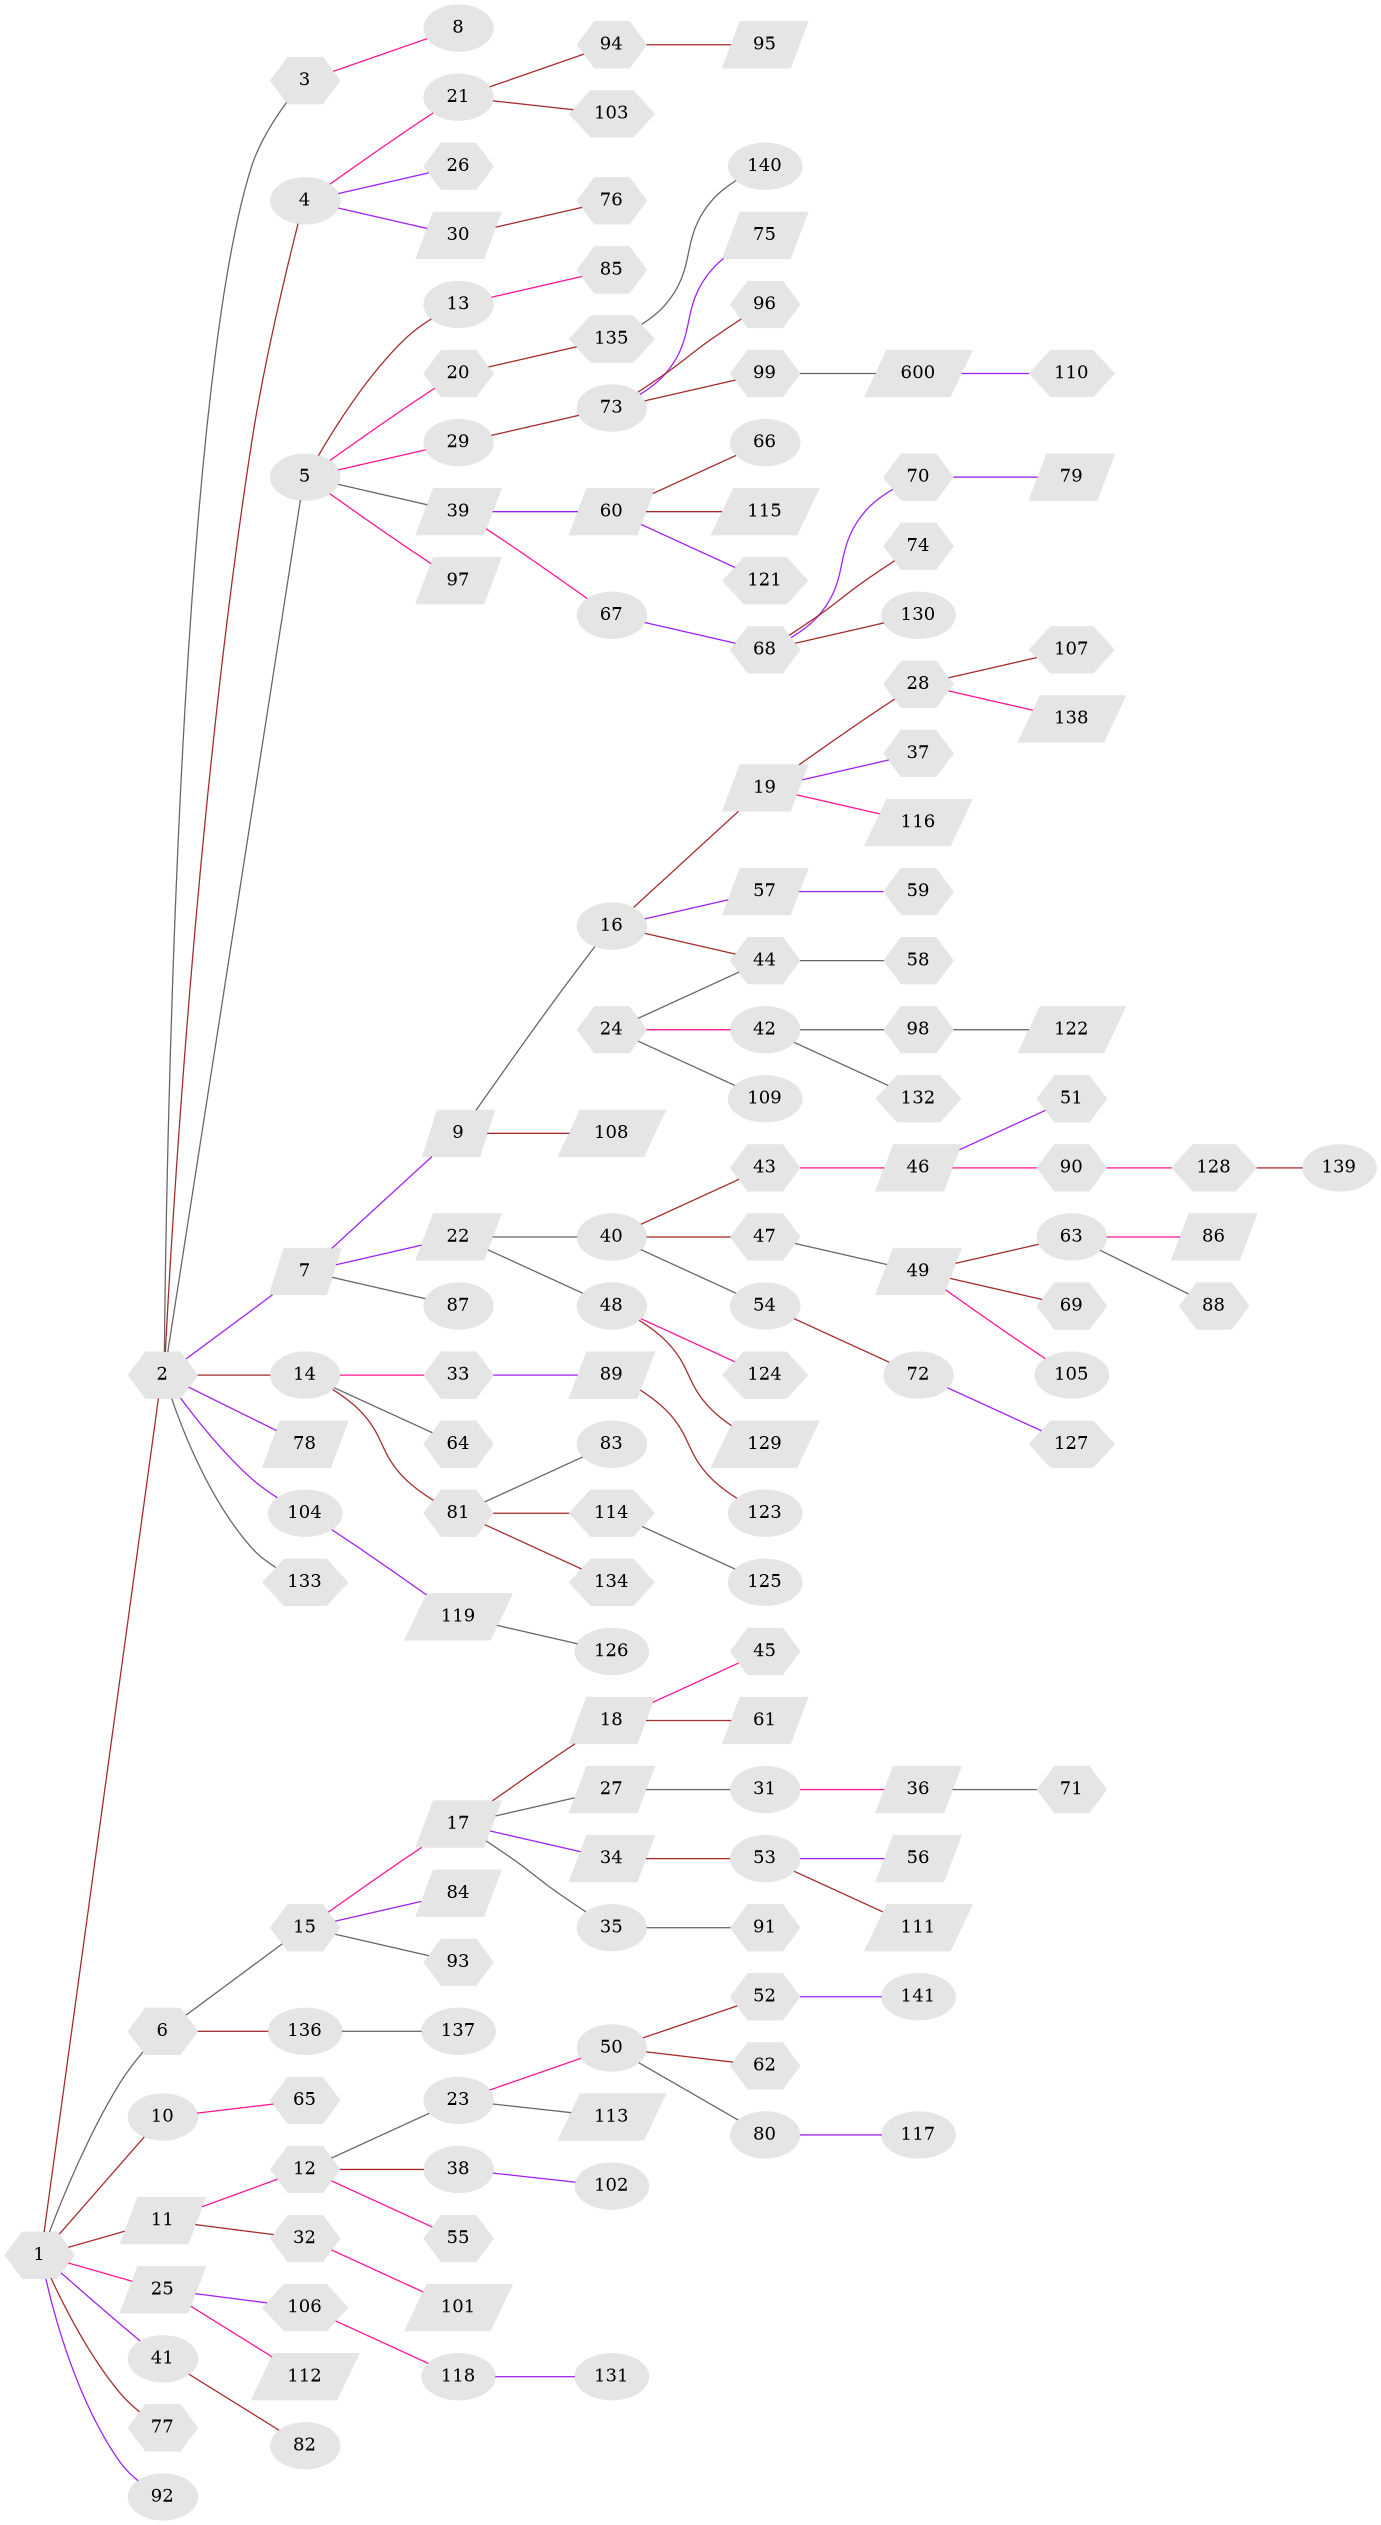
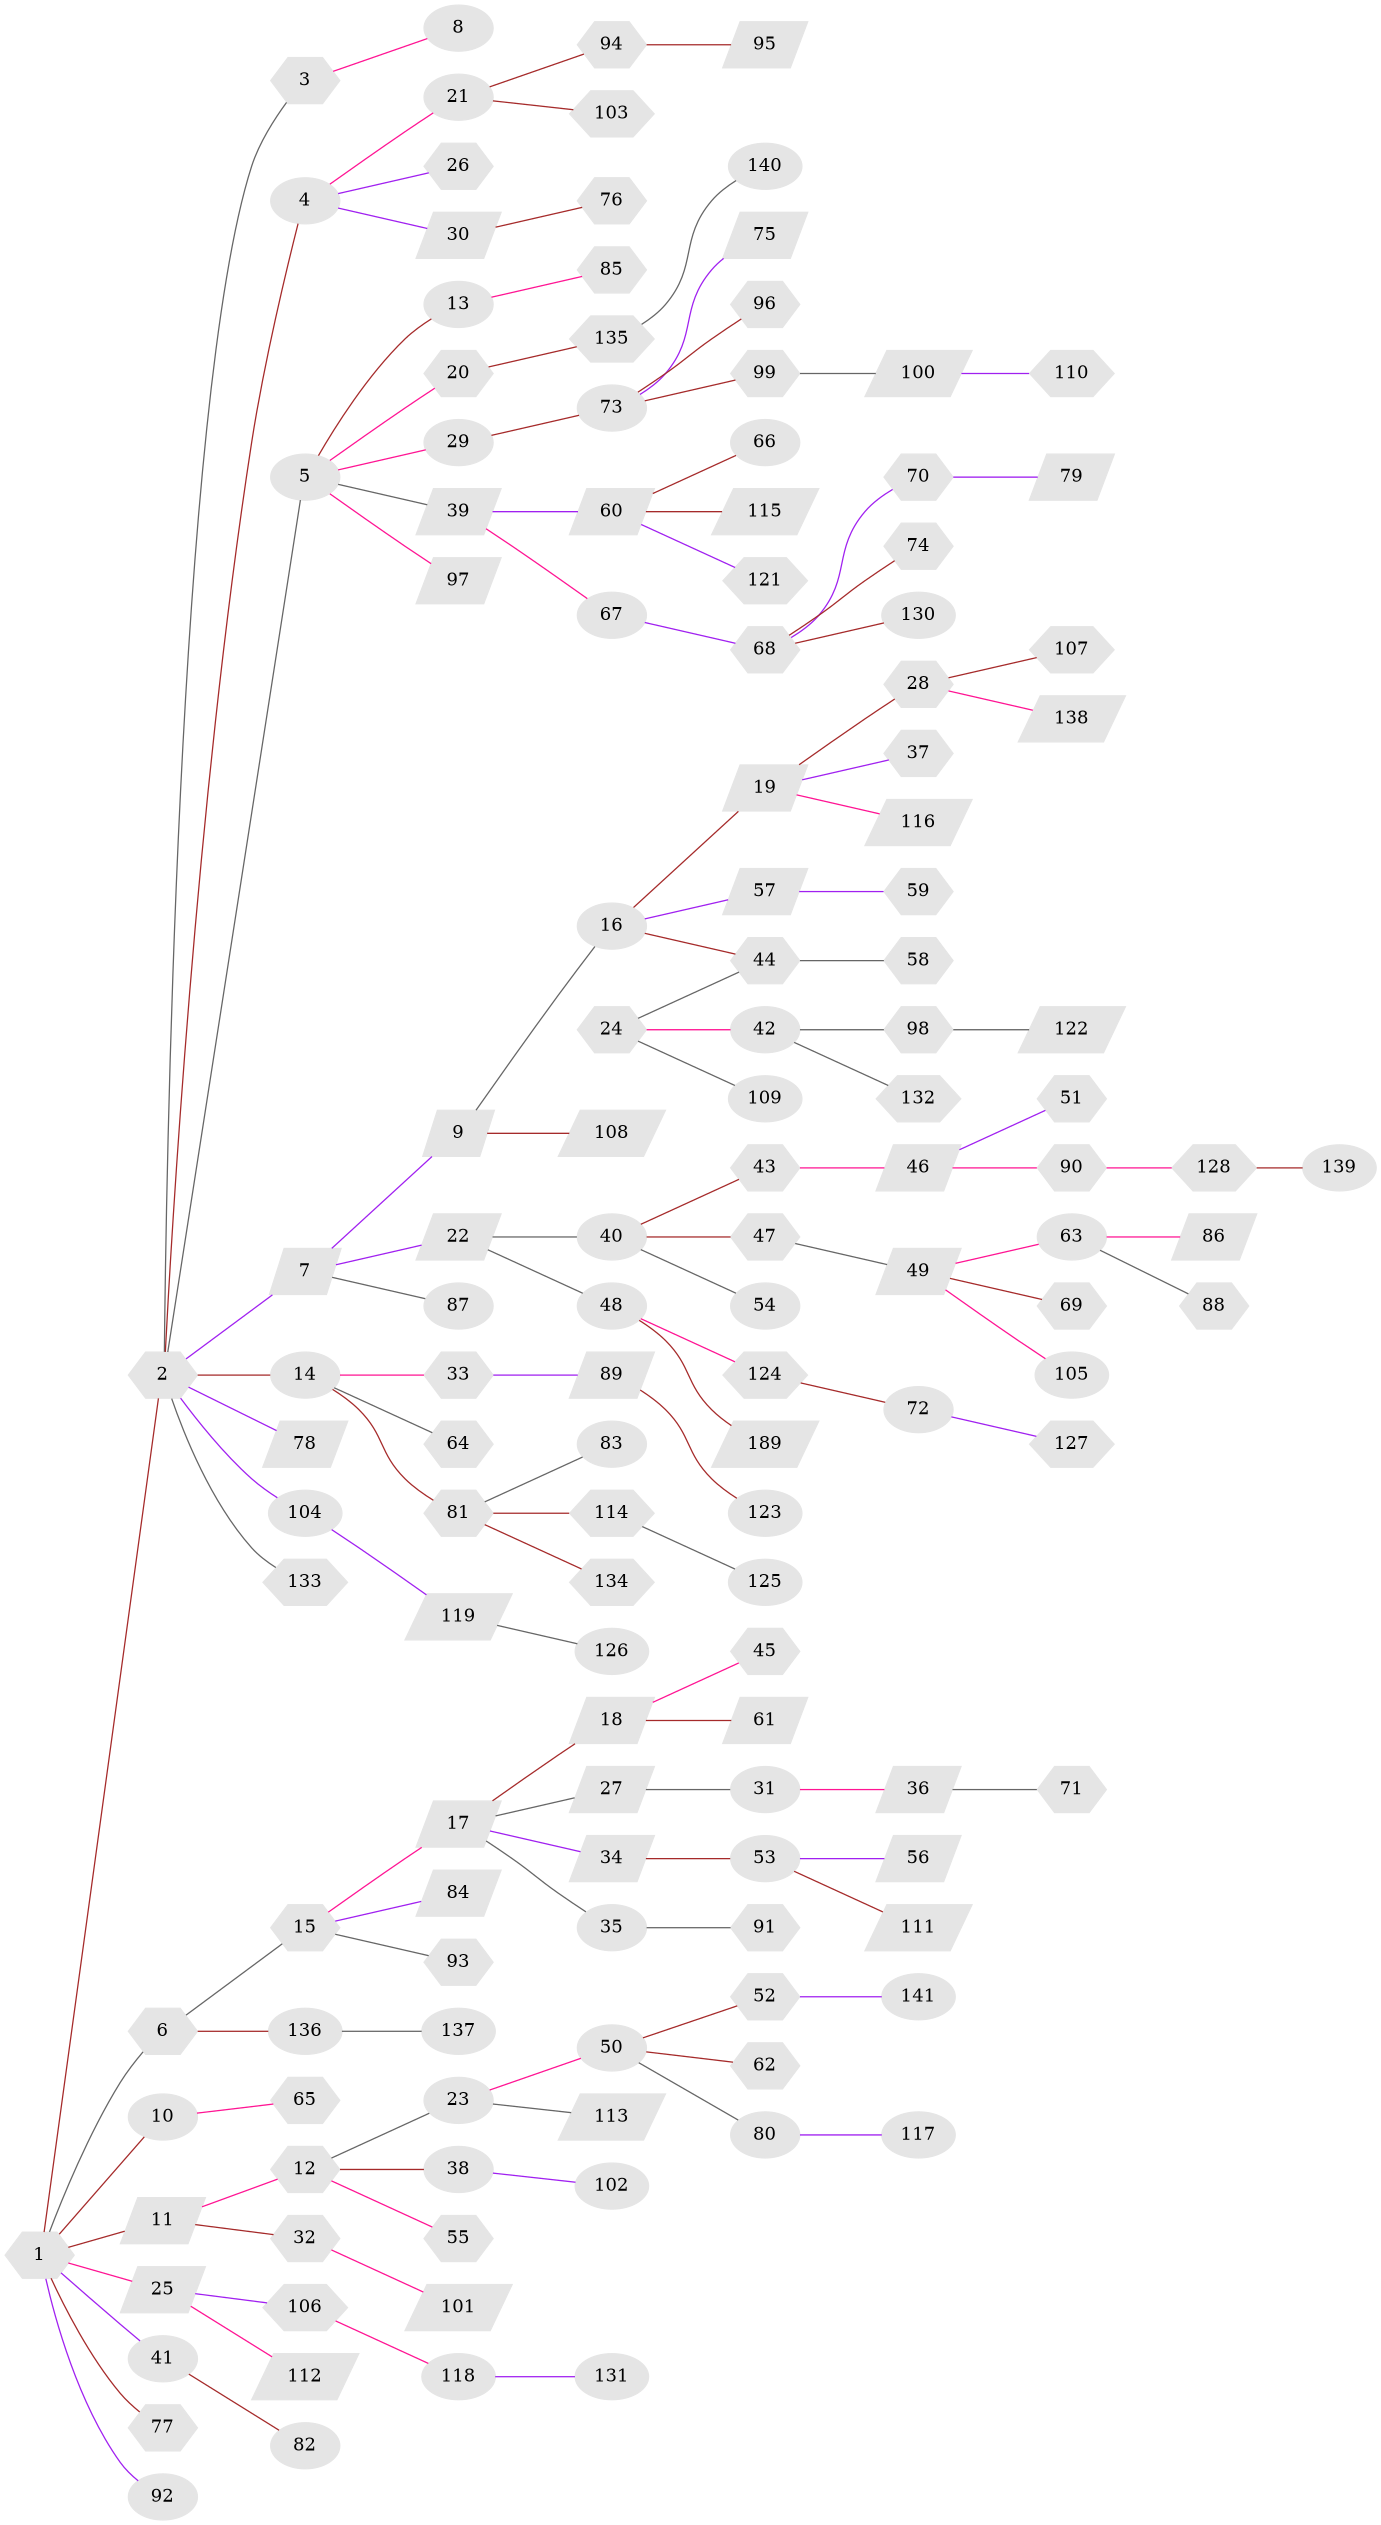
node "600": label "600" -> "100"
edge "63" -- "49": color brown -> deeppink
edge "54" -- "72": now "124" -- "72"
node "129": label "129" -> "189"
